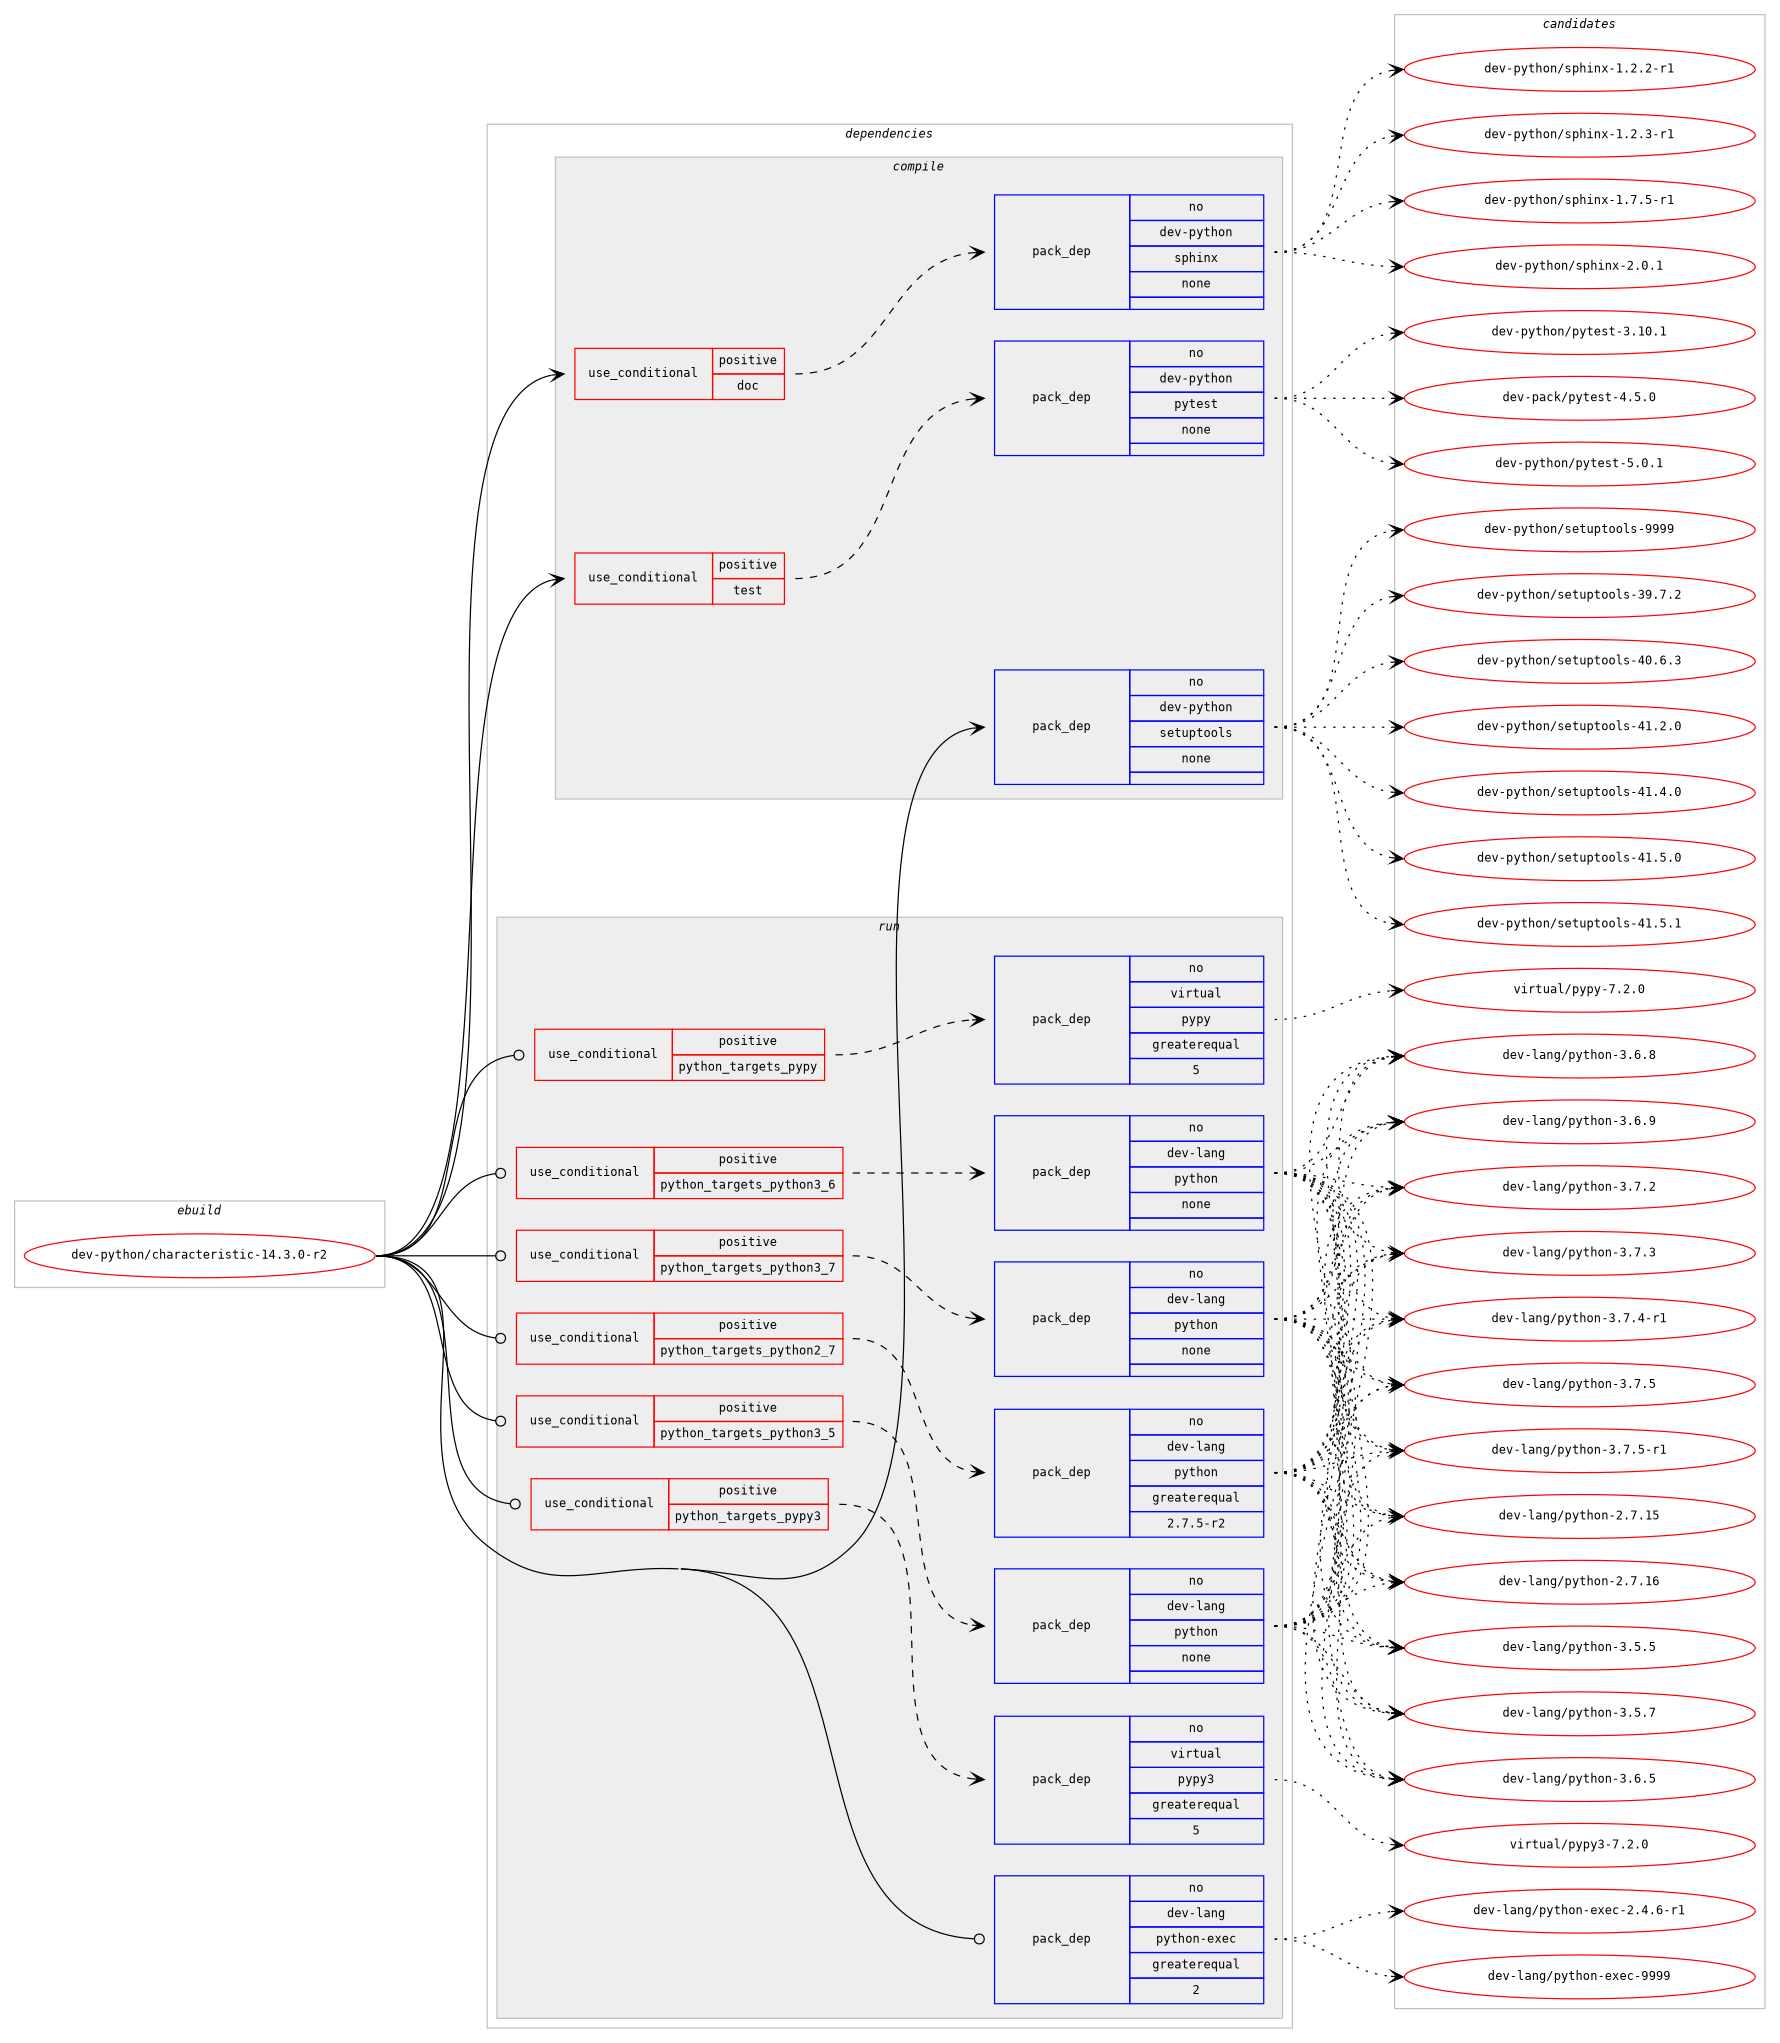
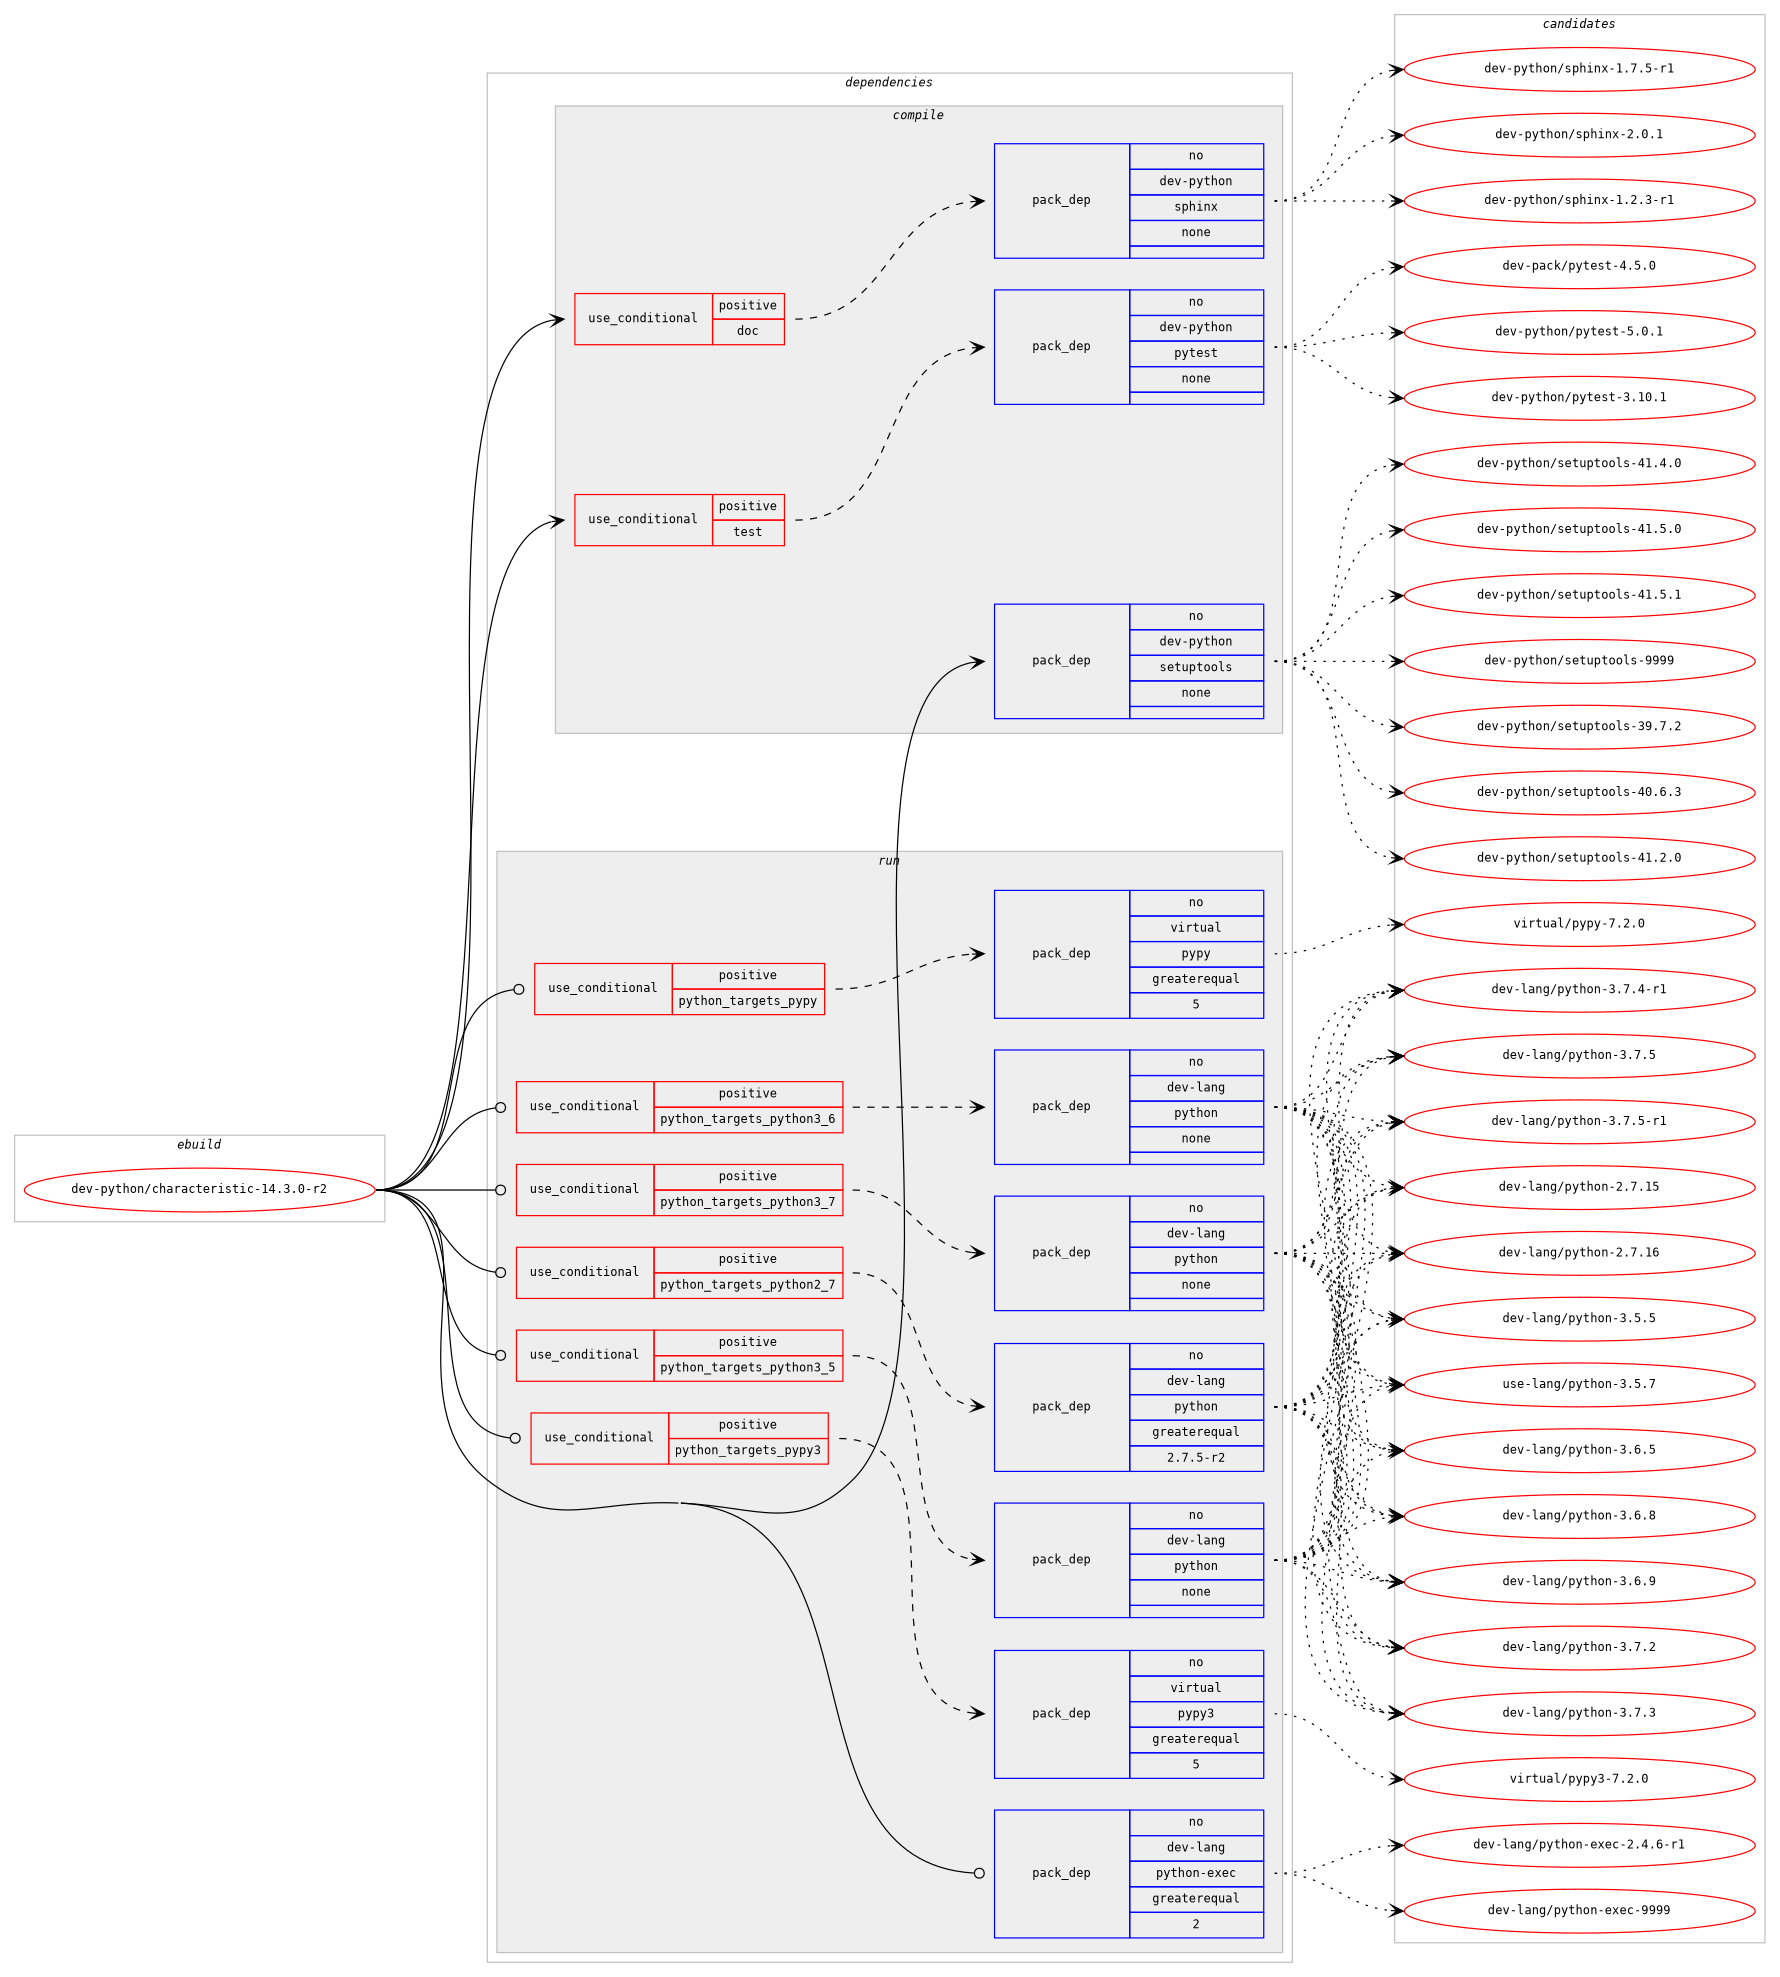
node "dev-python/sphinx-1.2.2-r1": removed
node "dev-lang/python-3.5.7": label "dev-lang/python-3.5.7" -> "use-lang/python-3.5.7"
